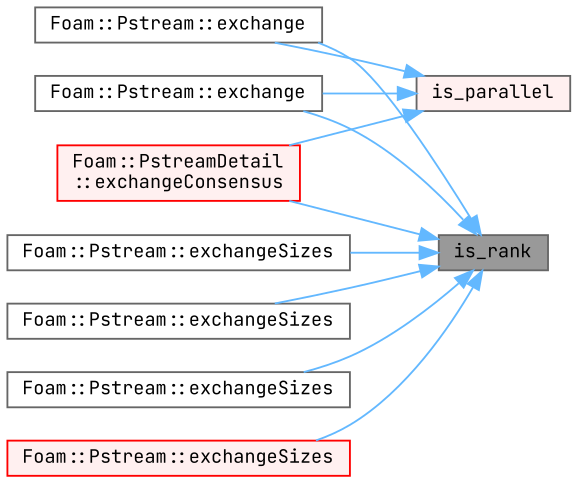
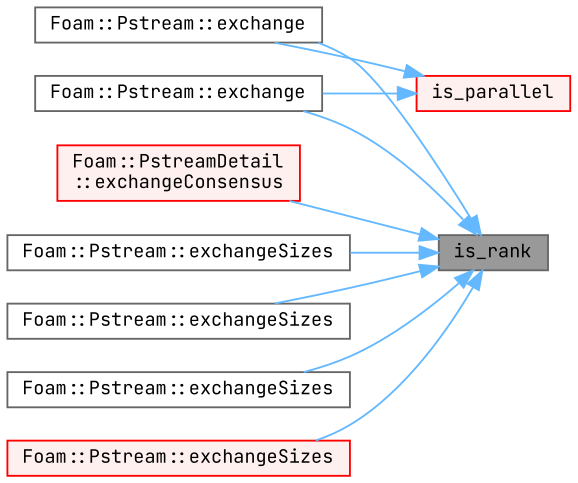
node "is_parallel": color grey40 -> red
edge "Foam::PstreamDetail ::exchangeConsensus" -> "is_parallel": removed
